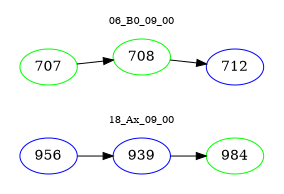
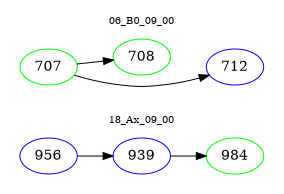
edge "708" -> "712": now "707" -> "712"
